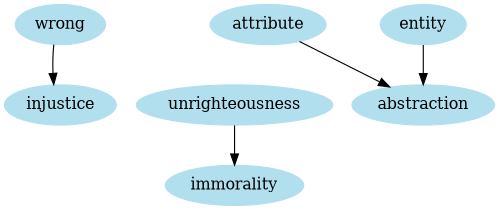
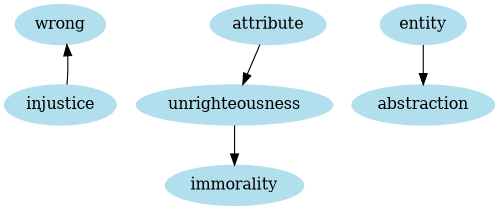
edge "wrong" -> "injustice": reversed
edge "attribute" -> "abstraction": now "attribute" -> "unrighteousness"
